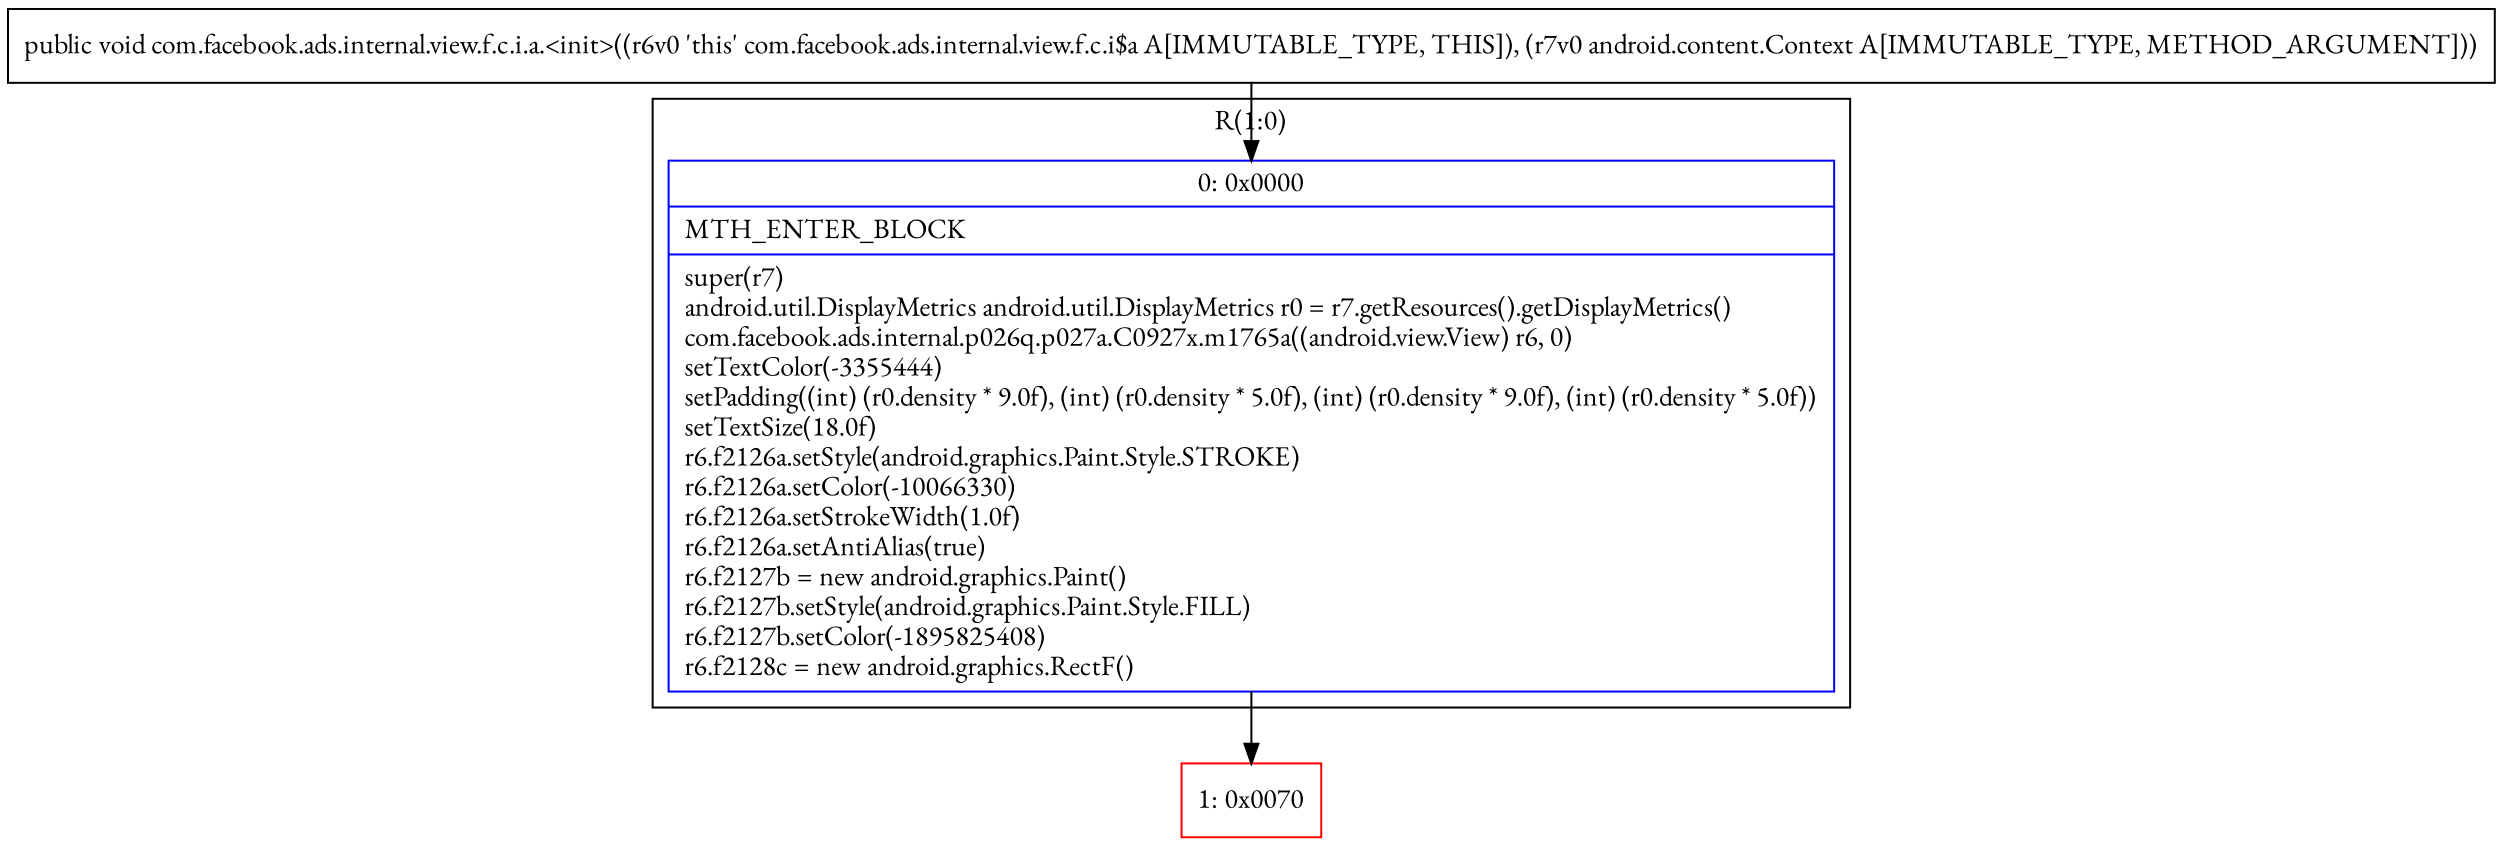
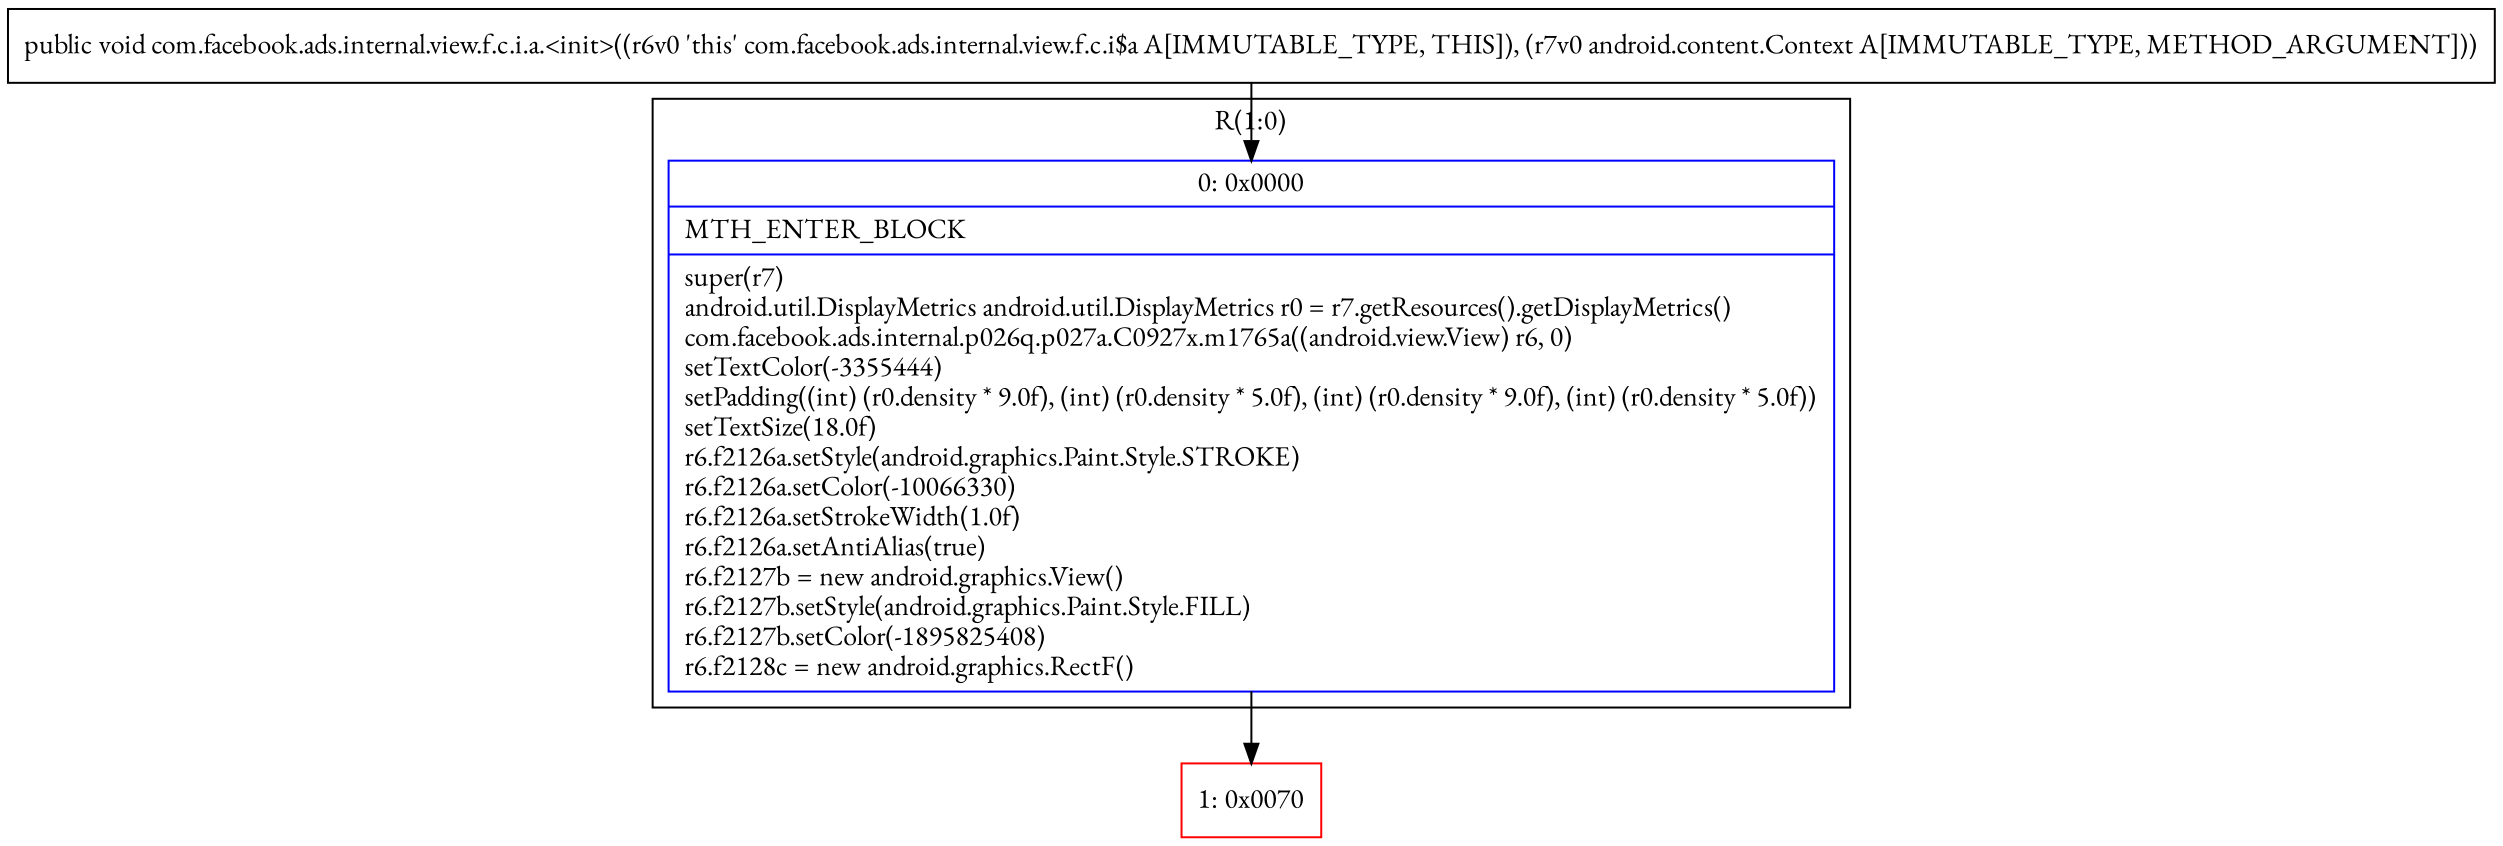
node "0: 0x0000": text "r6.f2127b = new android.graphics.Paint()" -> "r6.f2127b = new android.graphics.View()"
